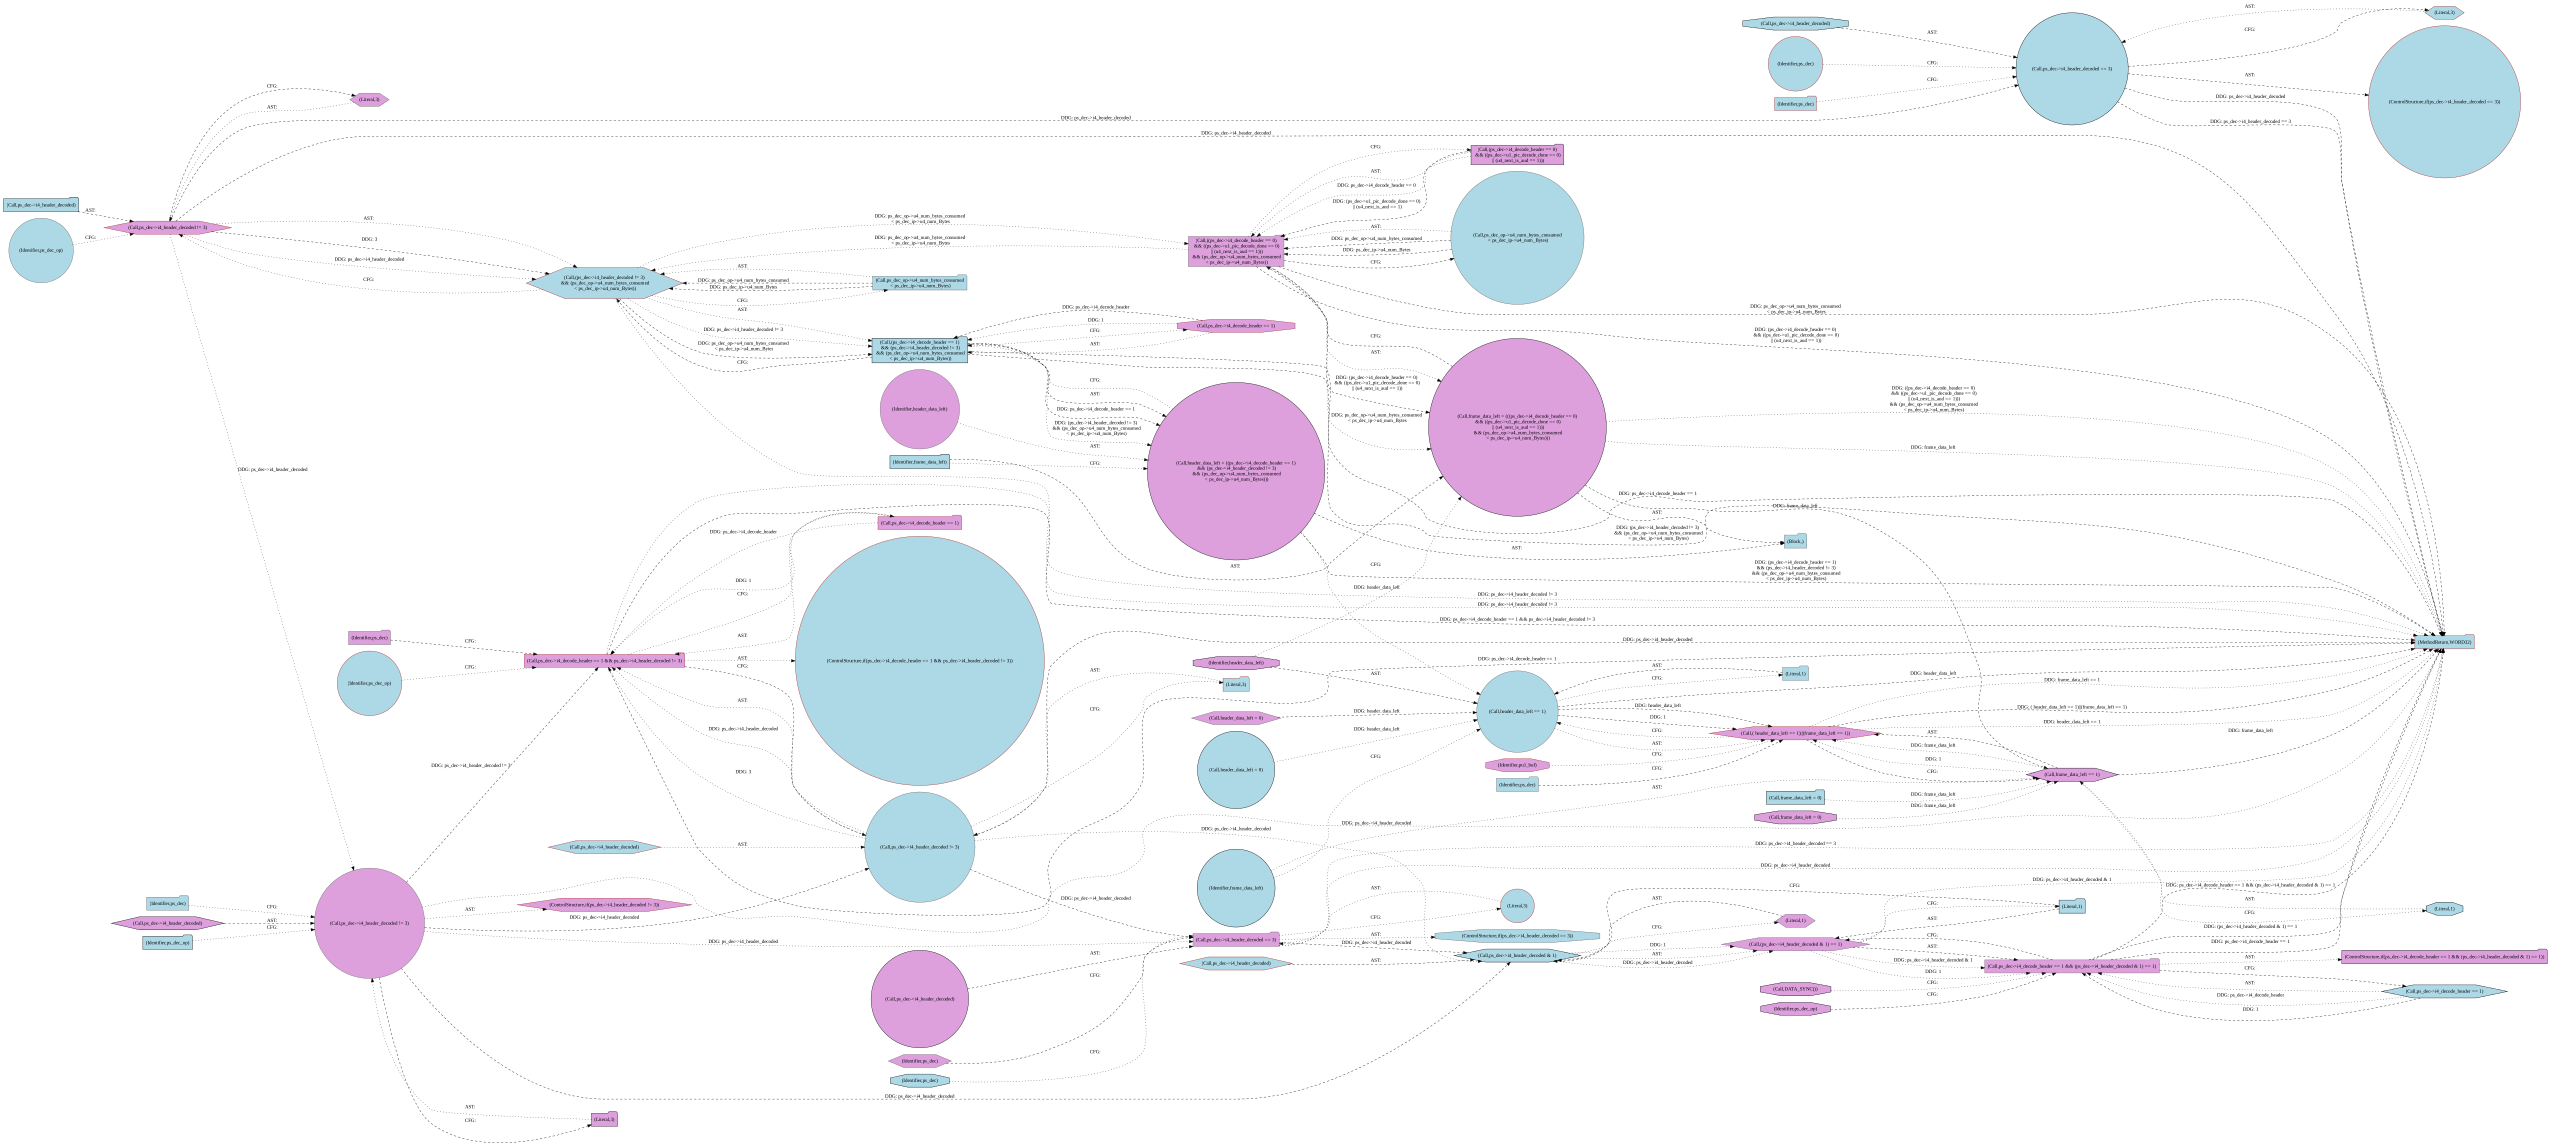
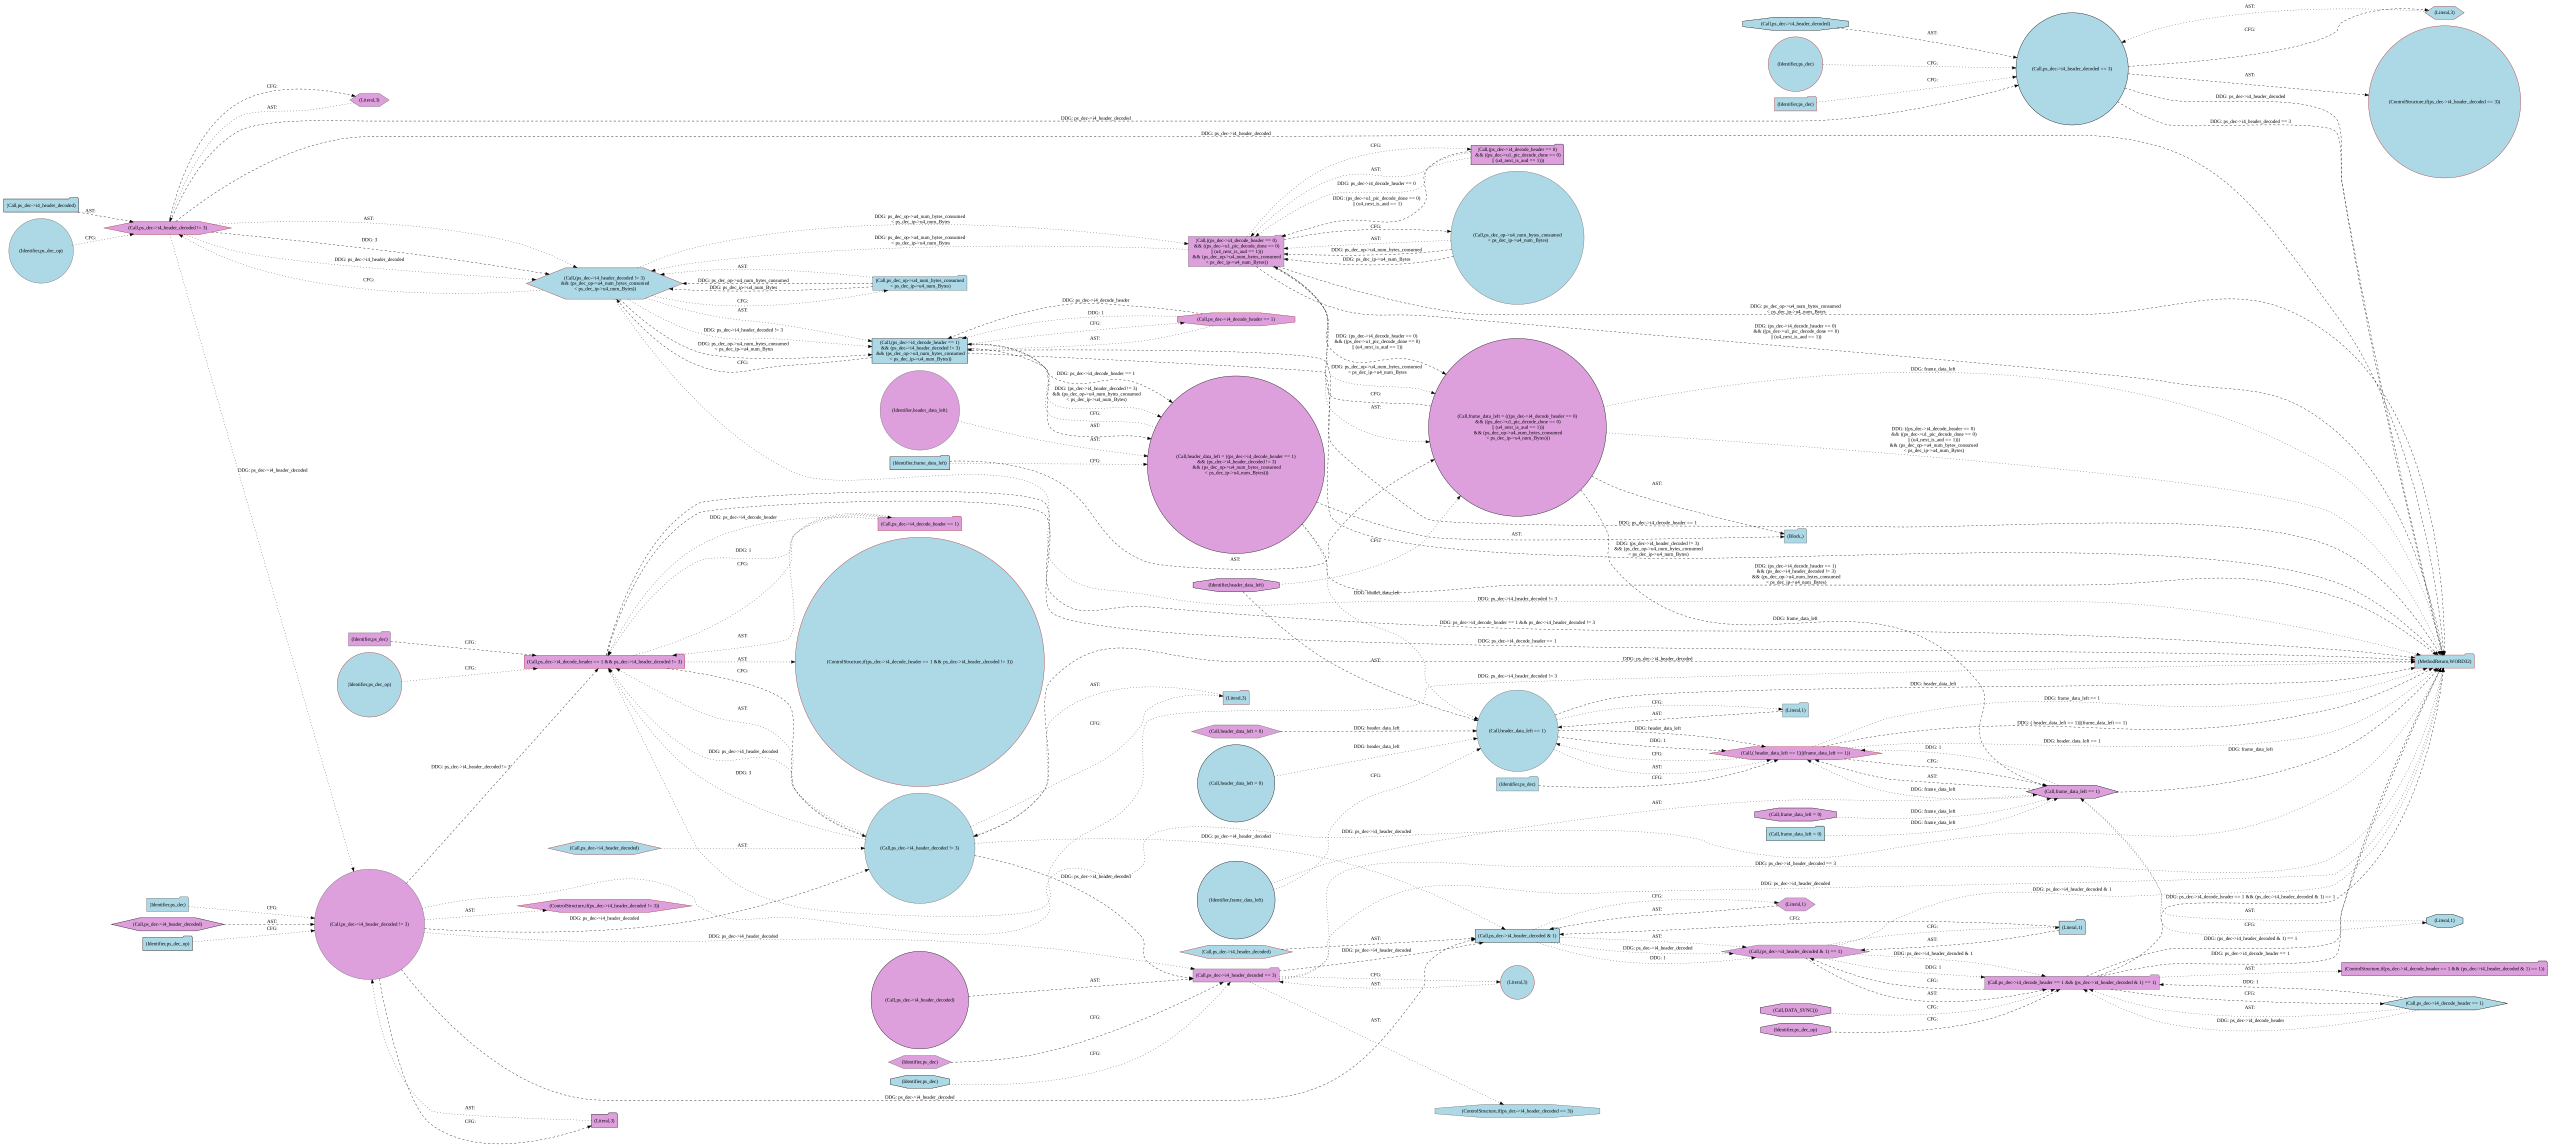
node "(Identifier,pu1_buf)": removed
node "(Call,ps_dec->i4_header_decoded & 1)": shape hexagon -> folder
